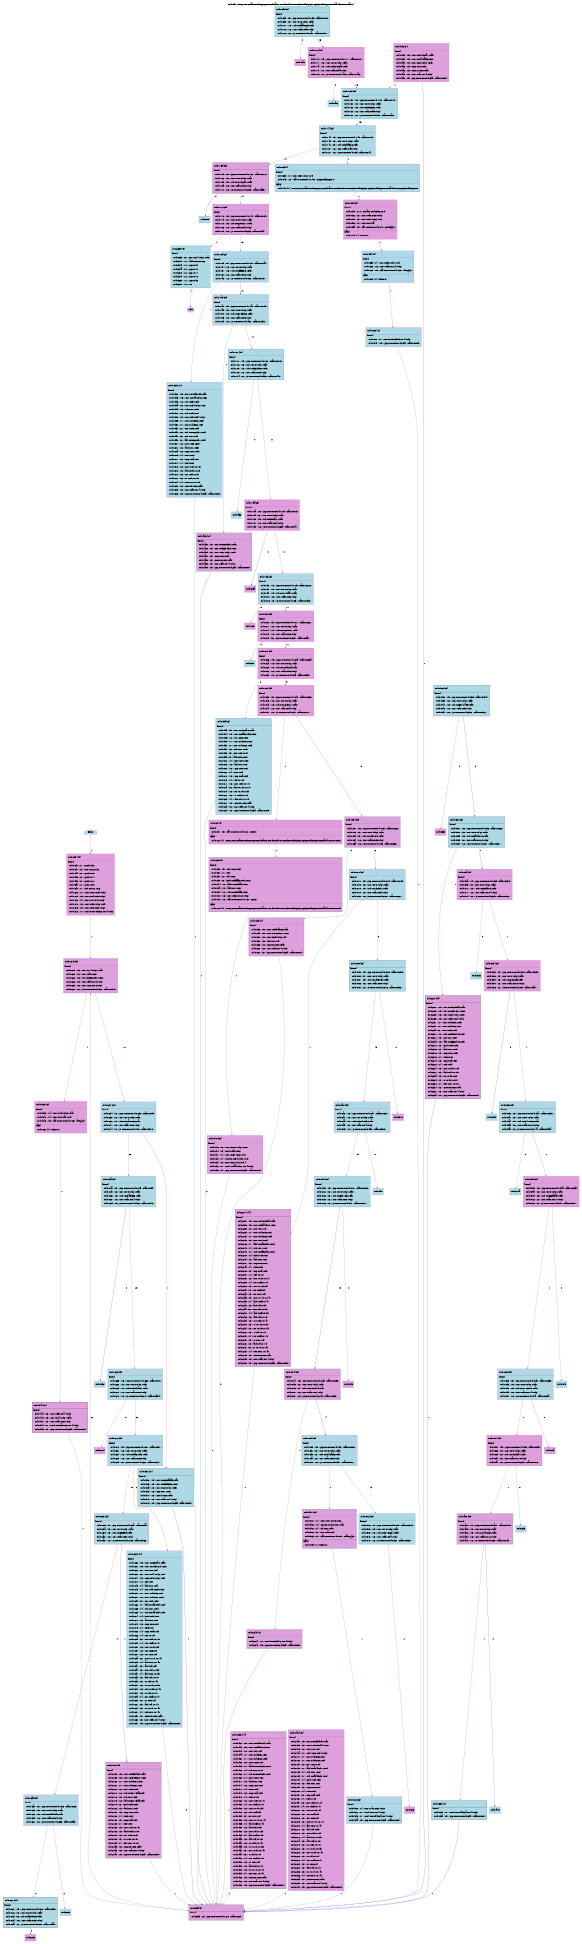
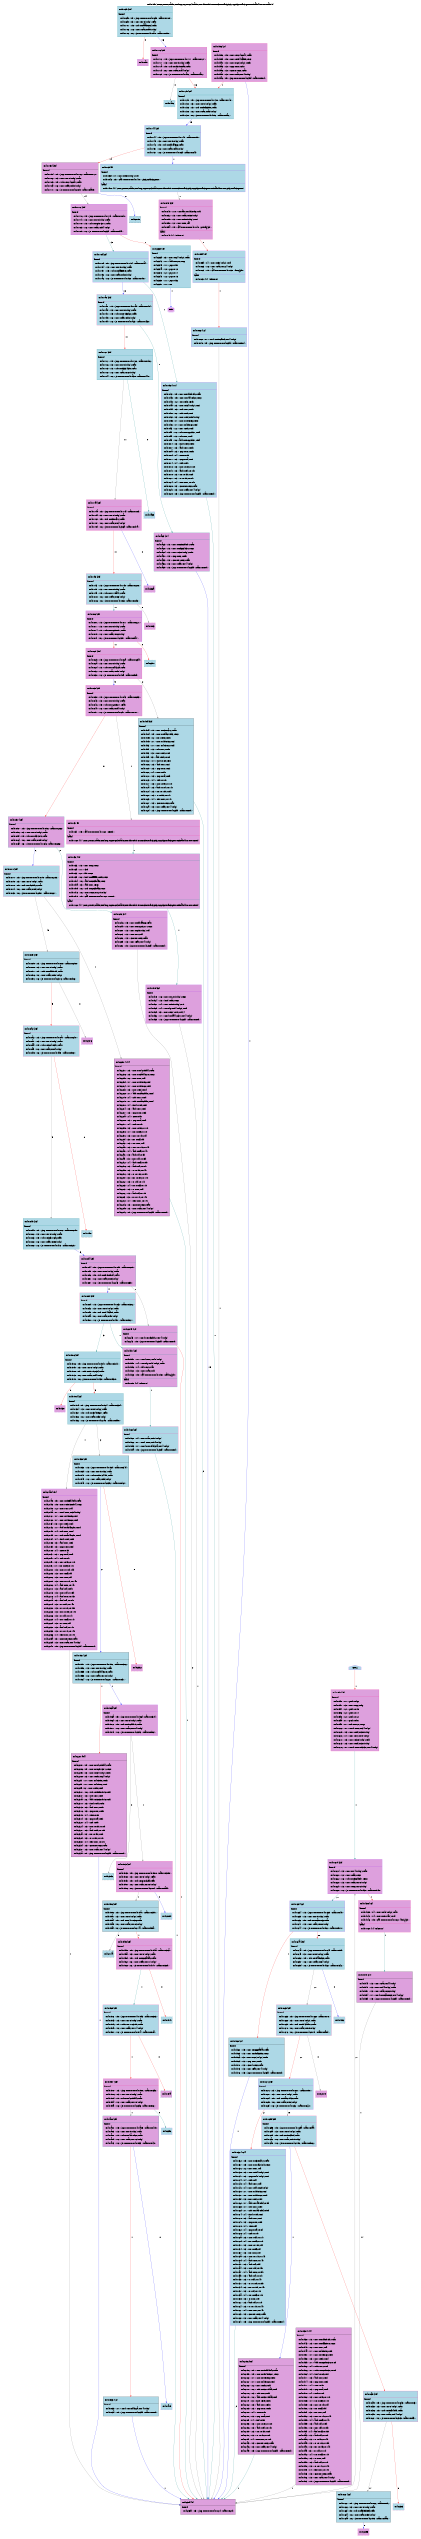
edge "0x401a23 [27]" -> "0x4023fd [5]": label " 1" -> " 15"
node "0x401f15": removed
node "0x40191f [25]": added
